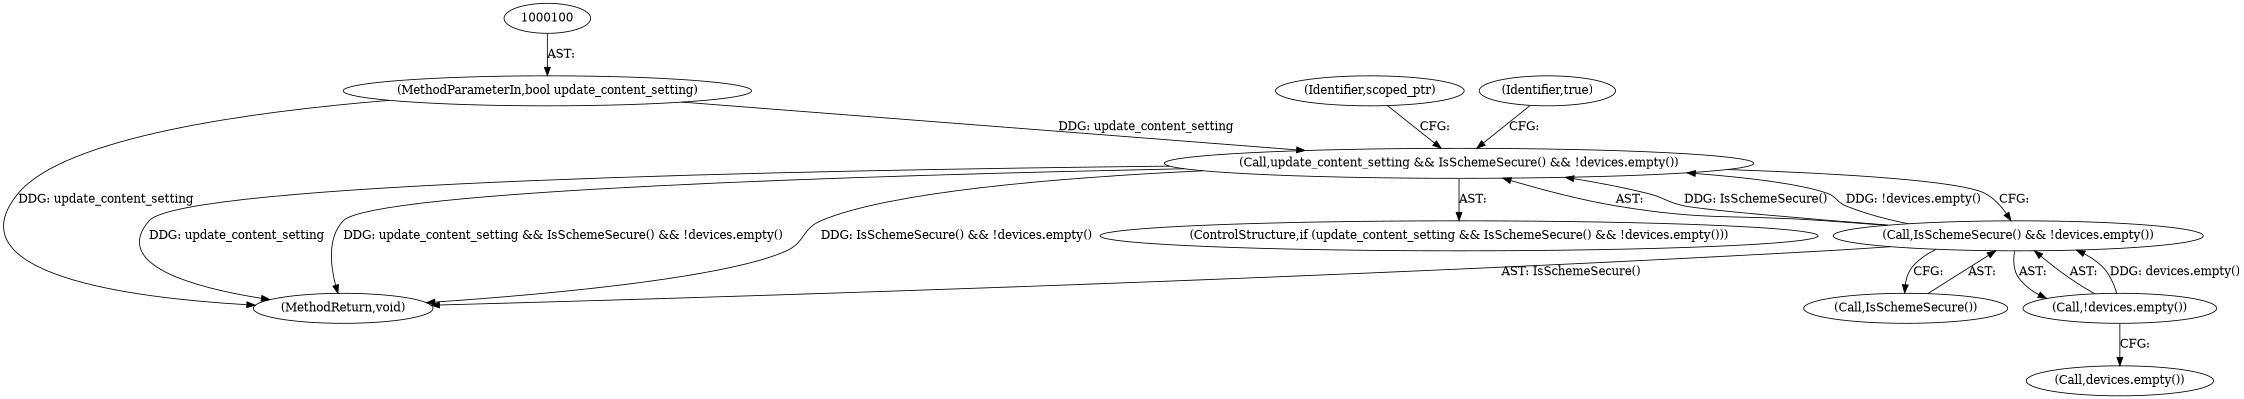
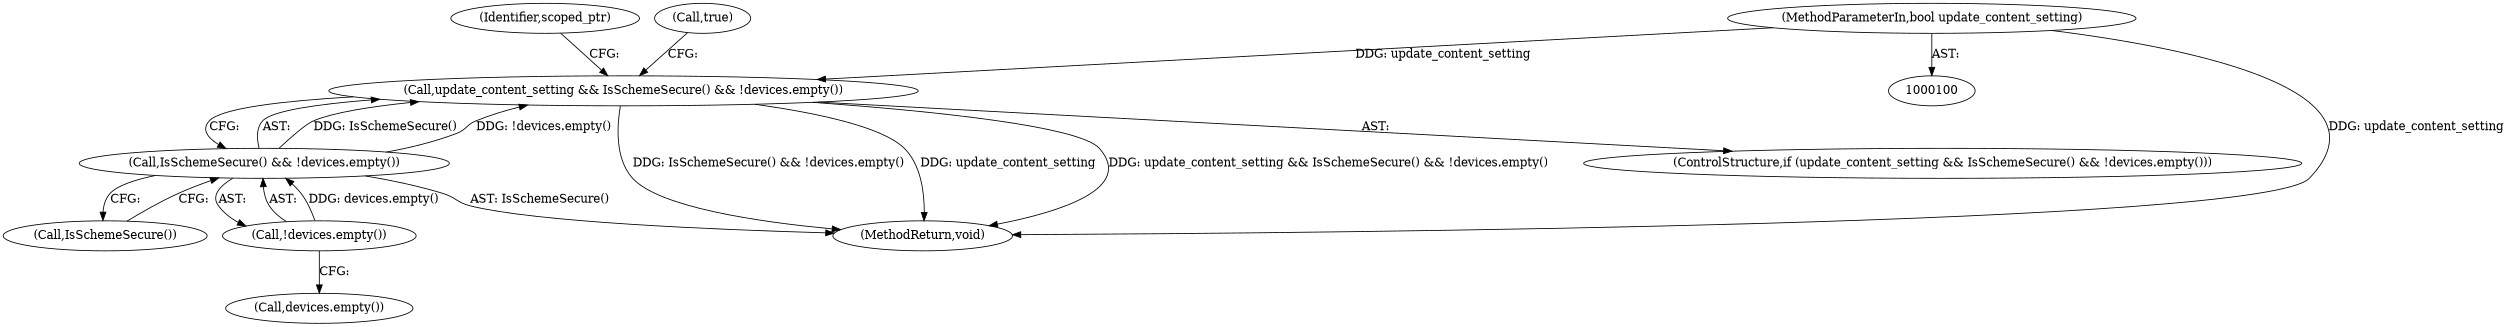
edge "1000100" -> "(MethodParameterIn,bool update_content_setting)": reversed
node "(Identifier,true)": label "(Identifier,true)" -> "(Call,true)"
edge "(Call,IsSchemeSecure())" -> "(Call,IsSchemeSecure() && !devices.empty())": label "AST: " -> "CFG: "
